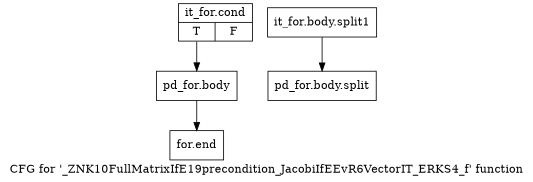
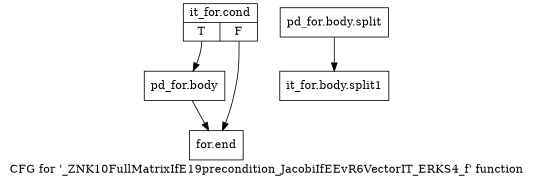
edge "it_for.body.split1" -> "pd_for.body.split": reversed
edge "it_for.cond" -> "for.end": added
